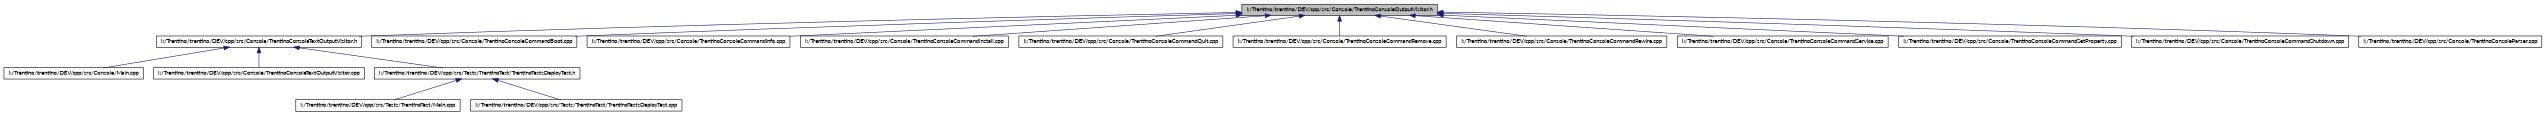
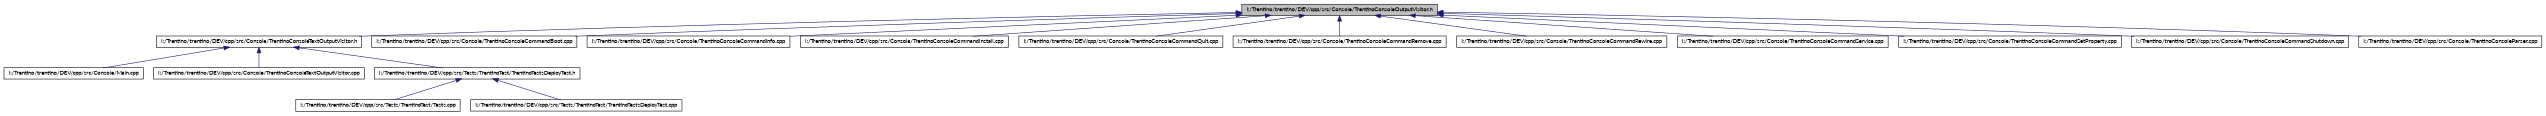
node "I:/Trentino/trentino/DEV/cpp/src/Tests/TrentinoTest/Main.cpp": label "I:/Trentino/trentino/DEV/cpp/src/Tests/TrentinoTest/Main.cpp" -> "I:/Trentino/trentino/DEV/cpp/src/Tests/TrentinoTest/Tests.cpp"
